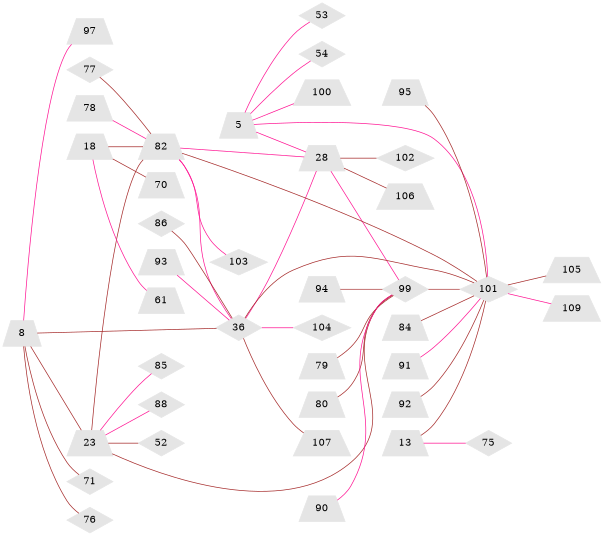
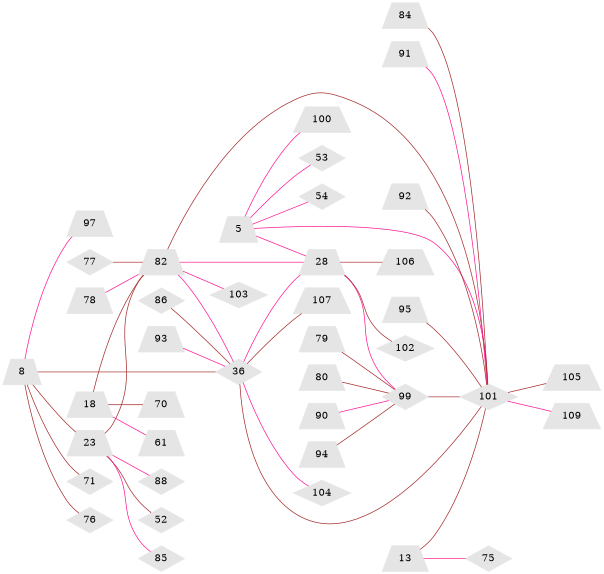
edge "99" -- "23": removed
